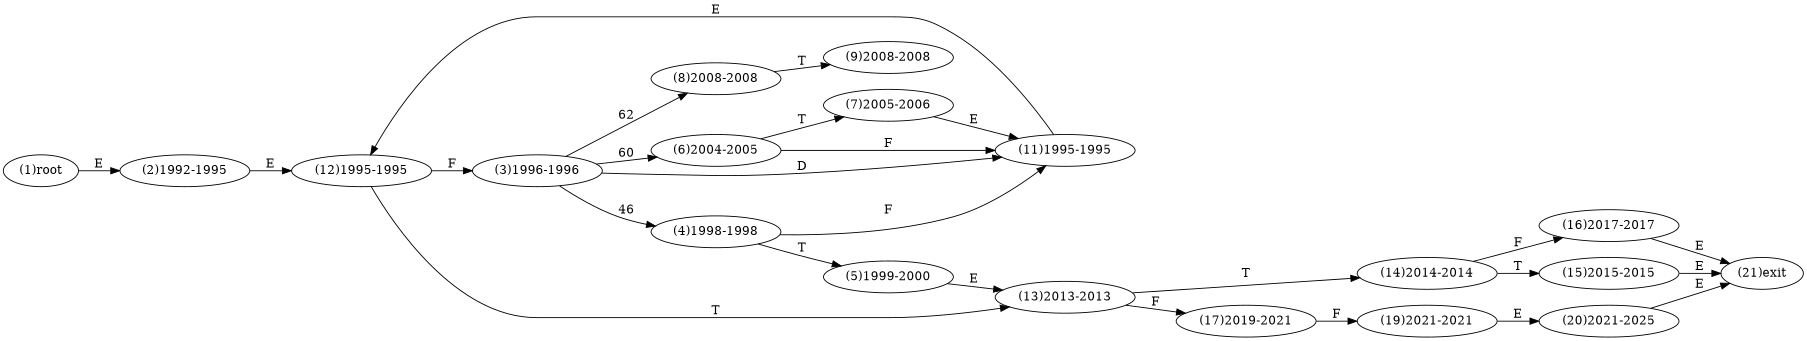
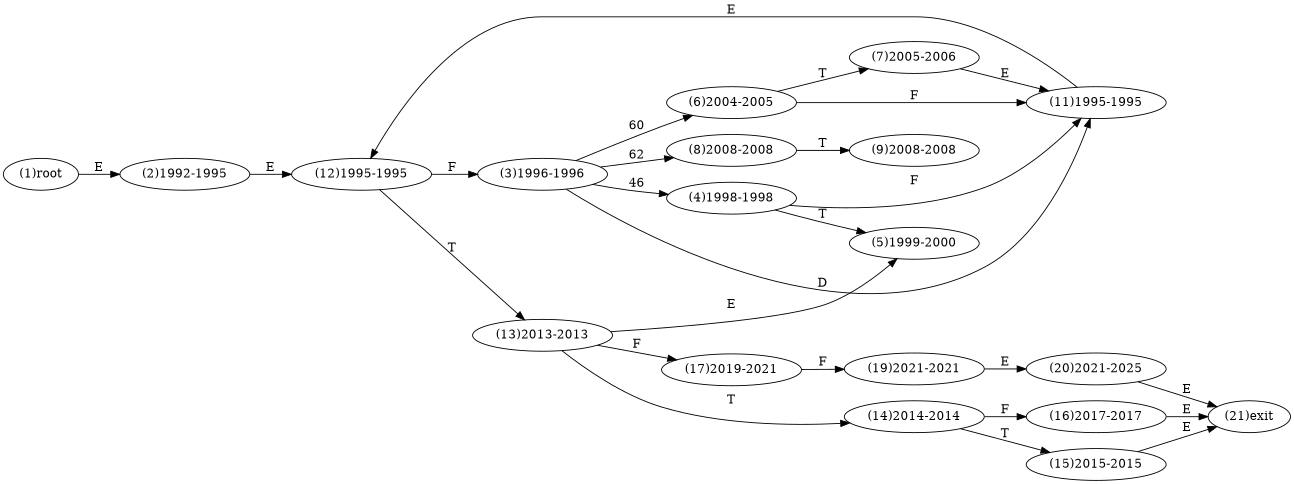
edge "(5)1999-2000" -> "(13)2013-2013": reversed
